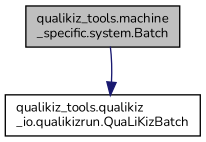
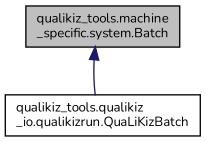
edge "qualikiz_tools.machine _specific.system.Batch" -> "qualikiz_tools.qualikiz _io.qualikizrun.QuaLiKizBatch": reversed
